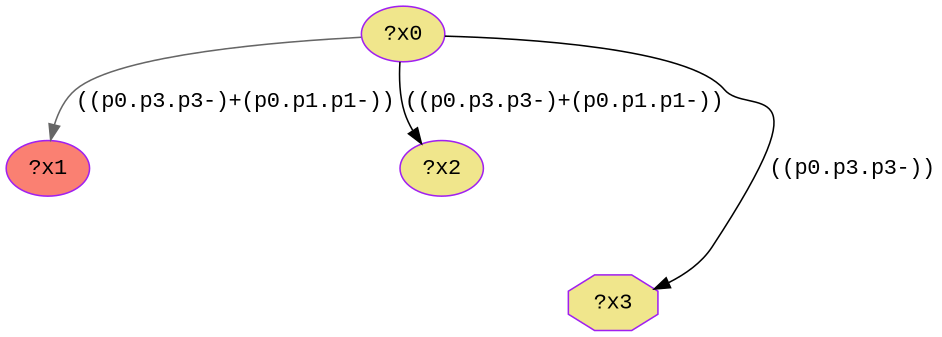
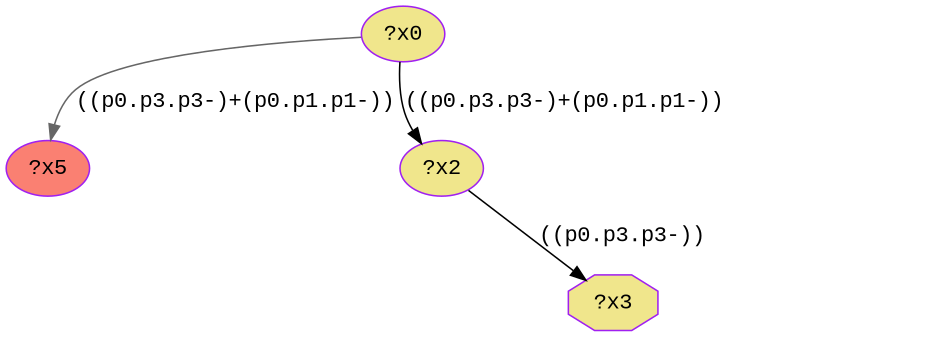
edge "?x0" -> "?x3": now "?x2" -> "?x3"
node "?x1": label "?x1" -> "?x5"
